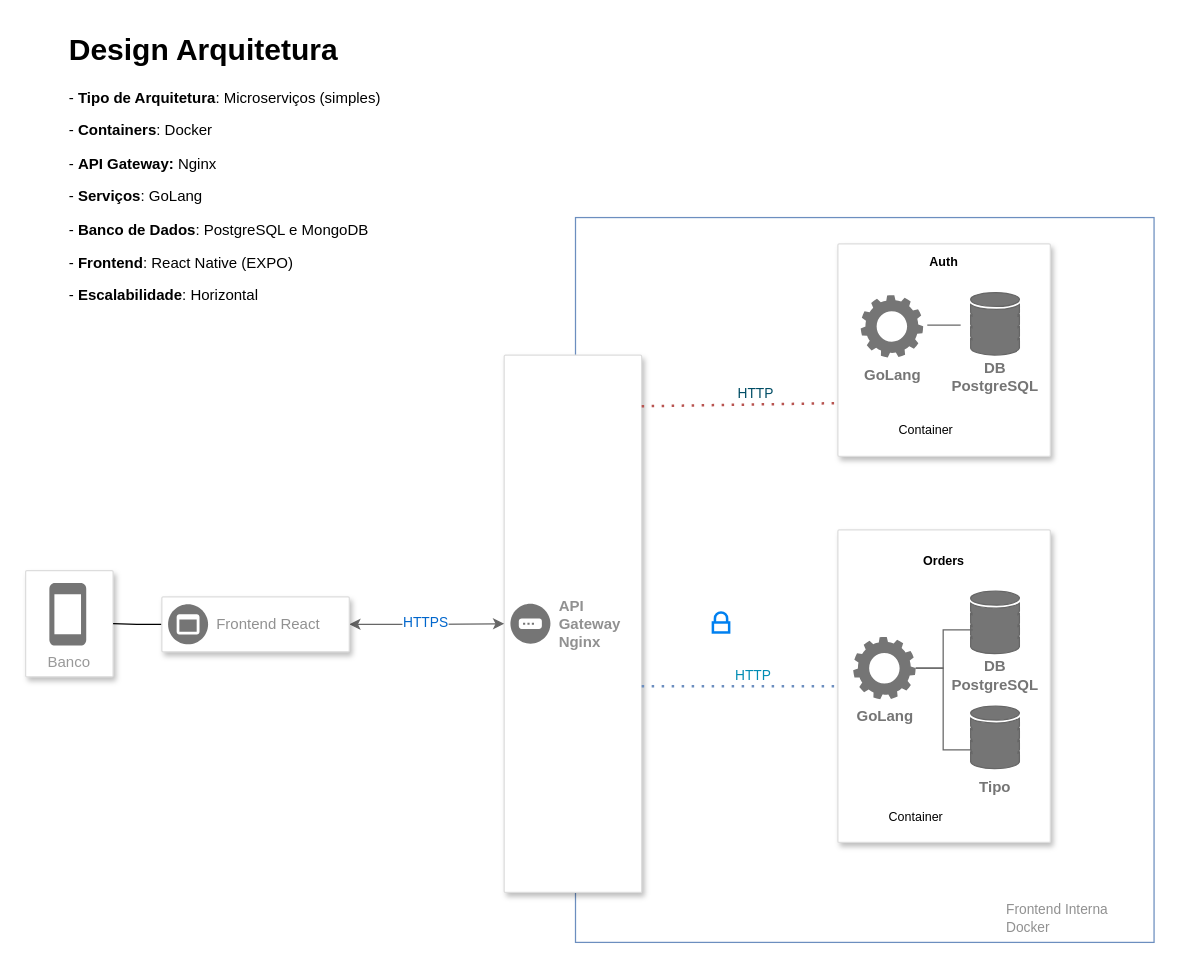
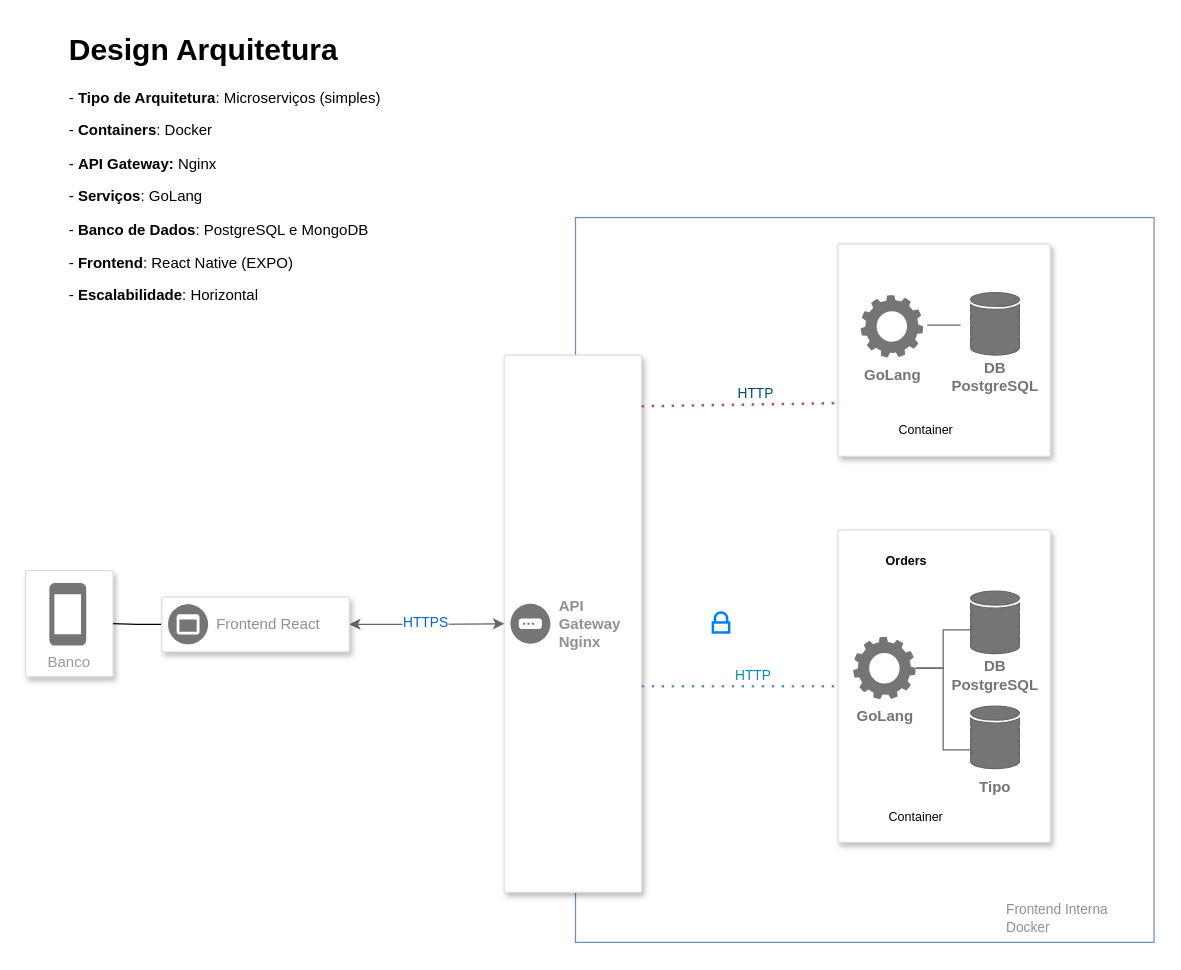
node "Auth": removed
node "Orders": moved (944, 560) -> (907, 560)
